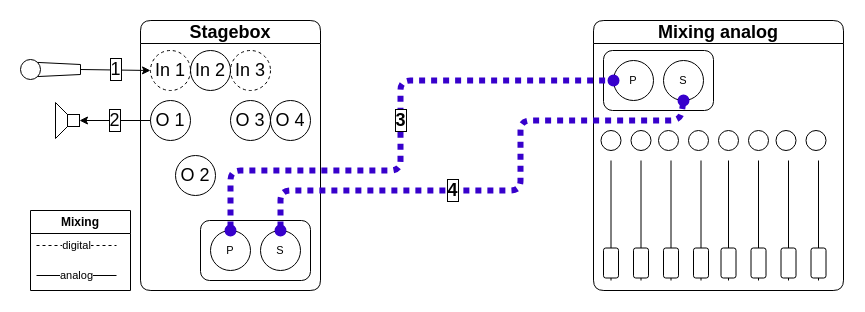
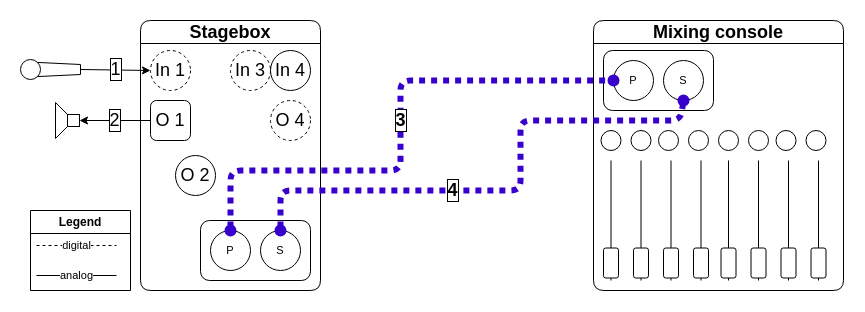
node "Mixing analog": label "Mixing analog" -> "Mixing console"
node "In 2": removed
node "In 4": added
node "O 1": shape ellipse -> rounded rectangle
node "O 3": removed
node "O 4": style solid -> dashed
node "Mixing": label "Mixing" -> "Legend"
